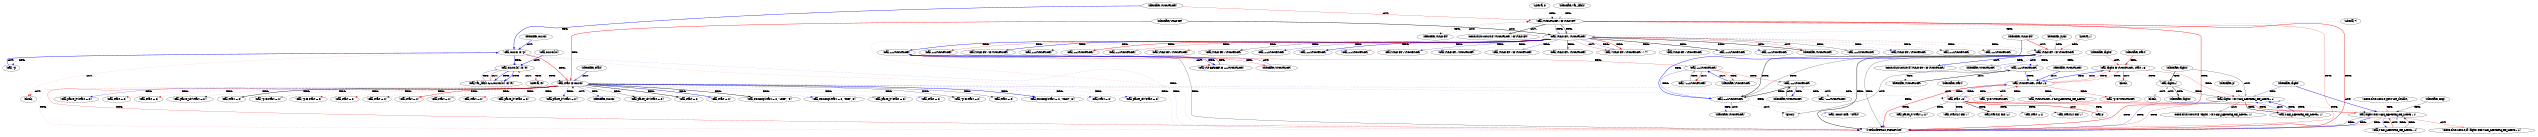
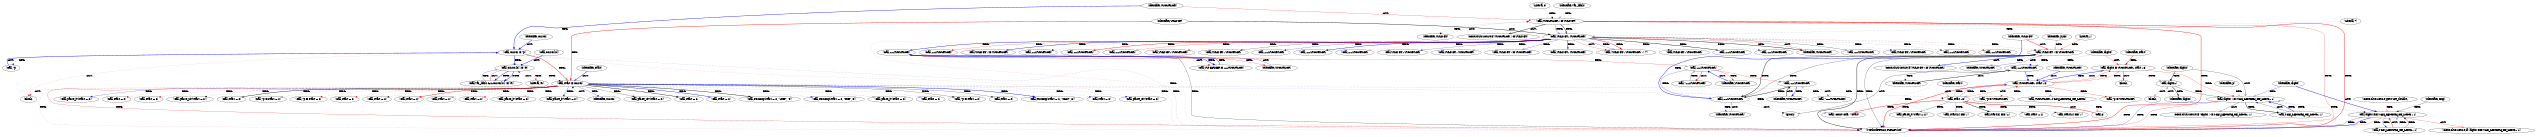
edge "(Literal,'R')" -> "(Call,cursor[0] != 'R')": color red -> blue
edge "(Call,start - 3)" -> "(Call,3)": style solid -> dotted
edge "(Call,start - 3)" -> "(Call,digits == MAX_LENGTH_OF_LONG - 1)": now "(Call,start - 3)" -> "(Call,(const char *)start)"
